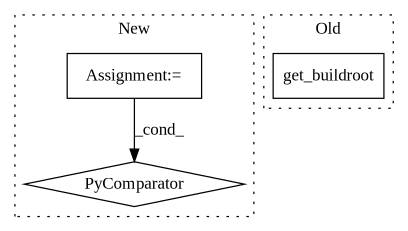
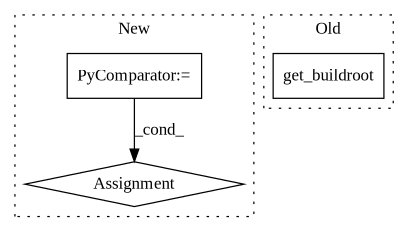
node "Assignment:=": label "Assignment:=" -> "PyComparator:="
node "PyComparator": label "PyComparator" -> "Assignment"
